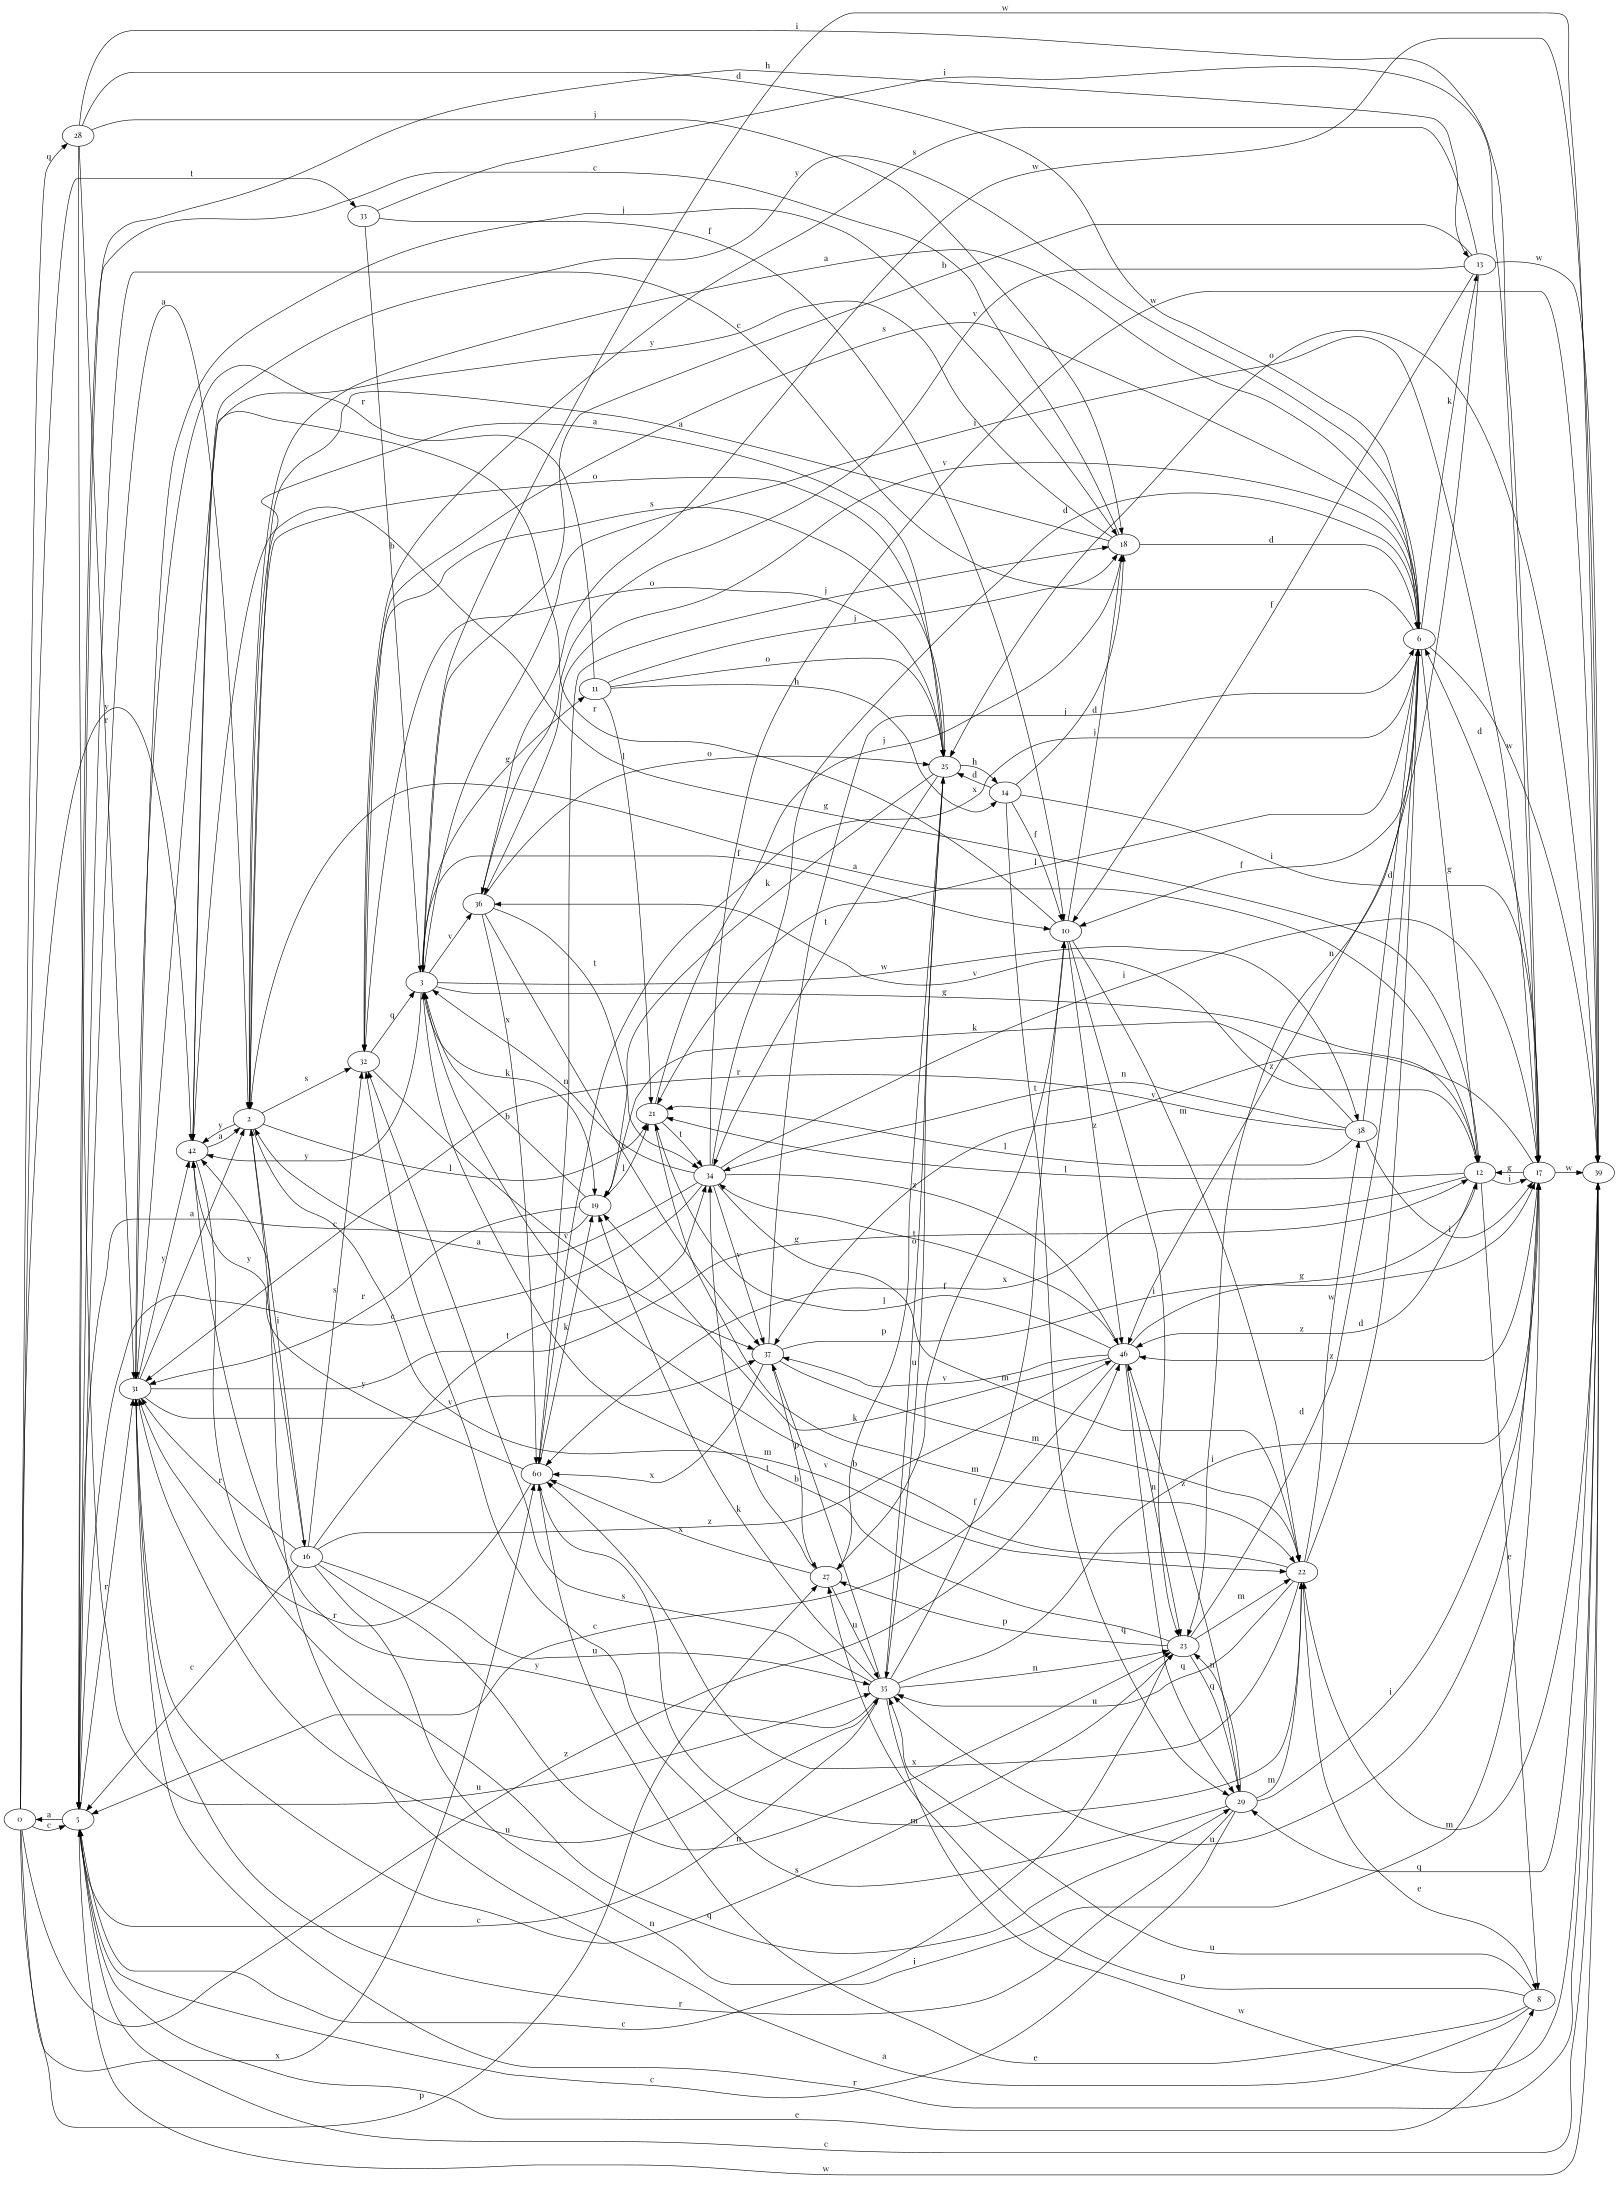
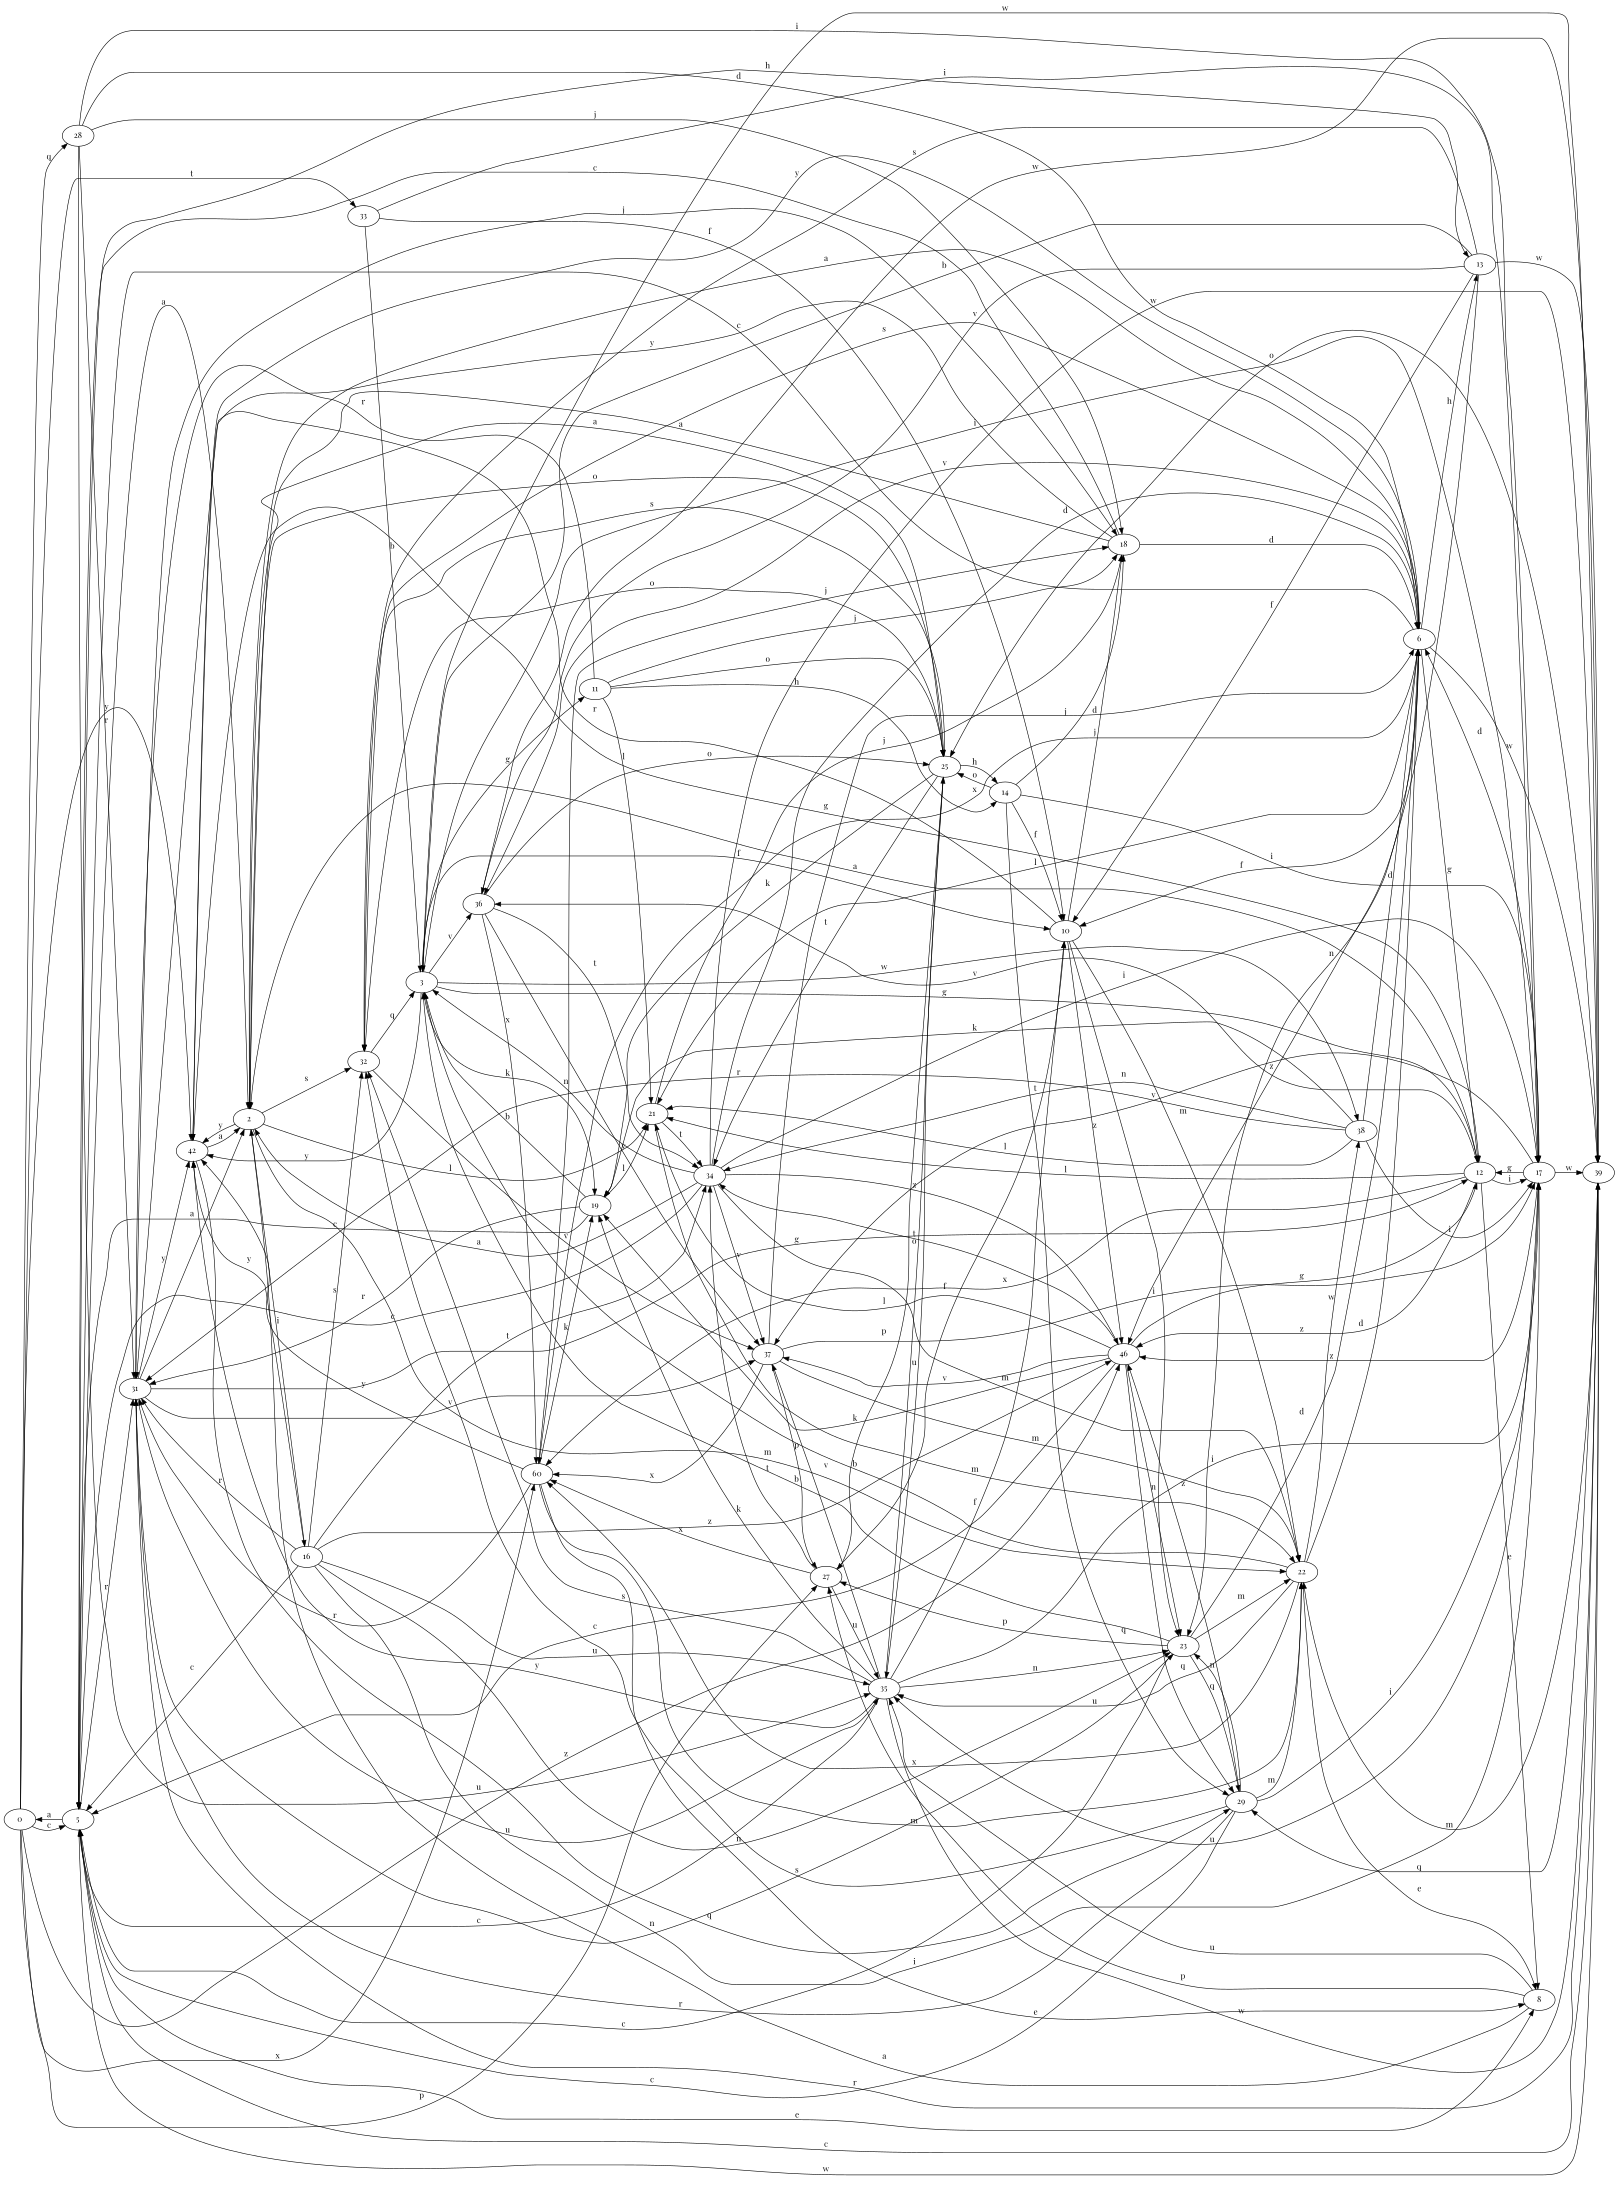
edge "6" -> "13": label "k" -> "h"
edge "14" -> "25": label "d" -> "o"
edge "8" -> "60": reversed
